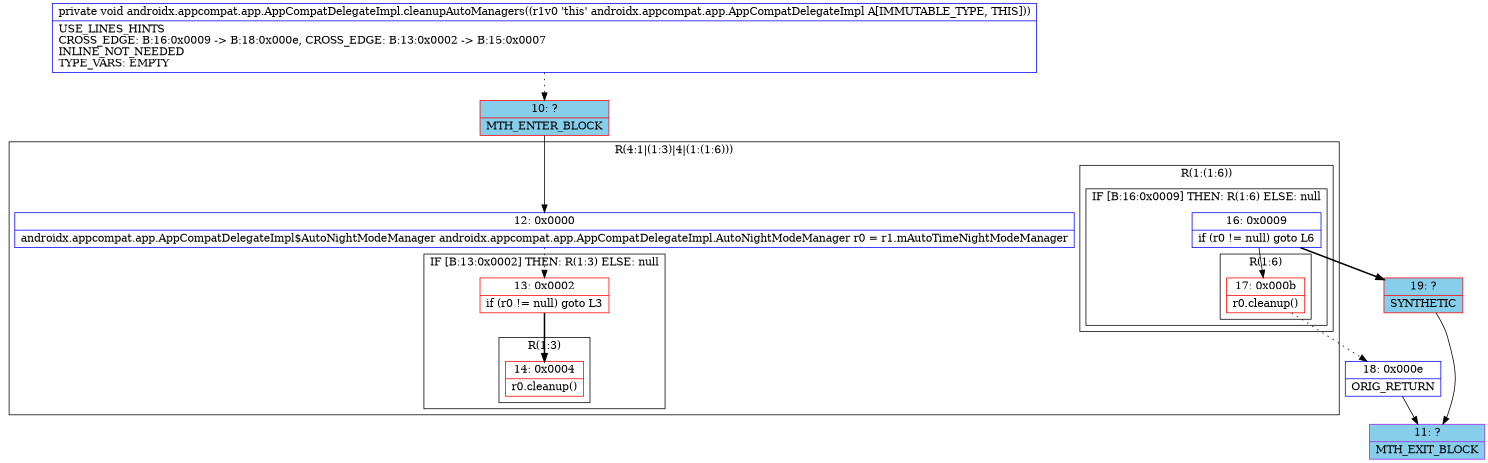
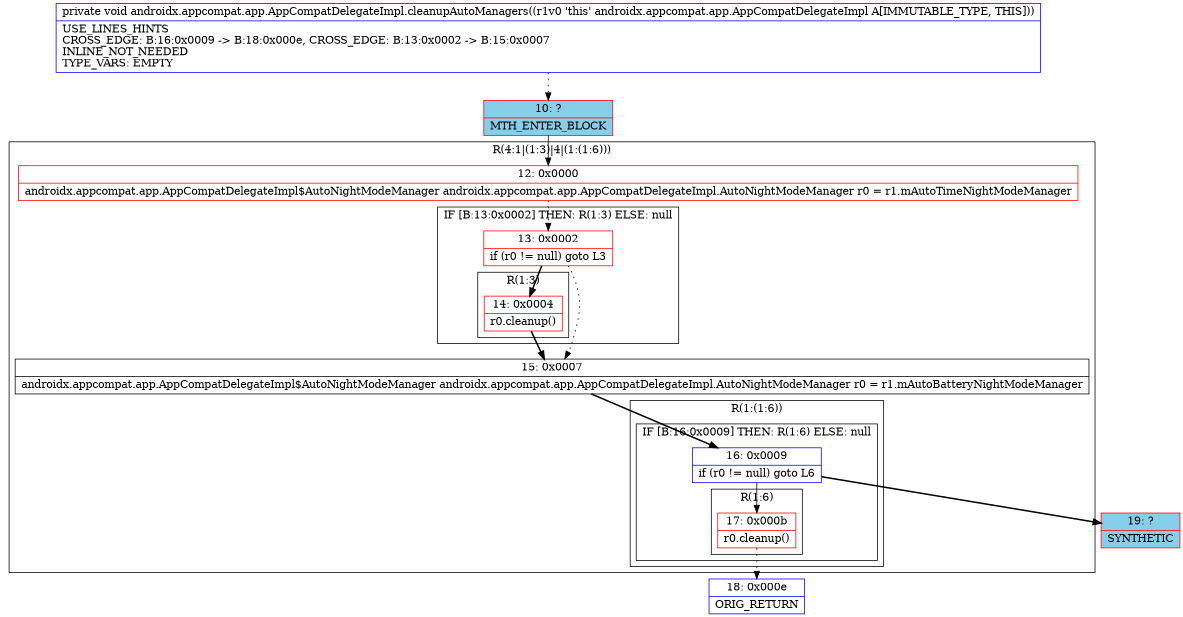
node "12: 0x0000": color blue -> red
node "15: 0x0007": added
node "11: ?": removed
